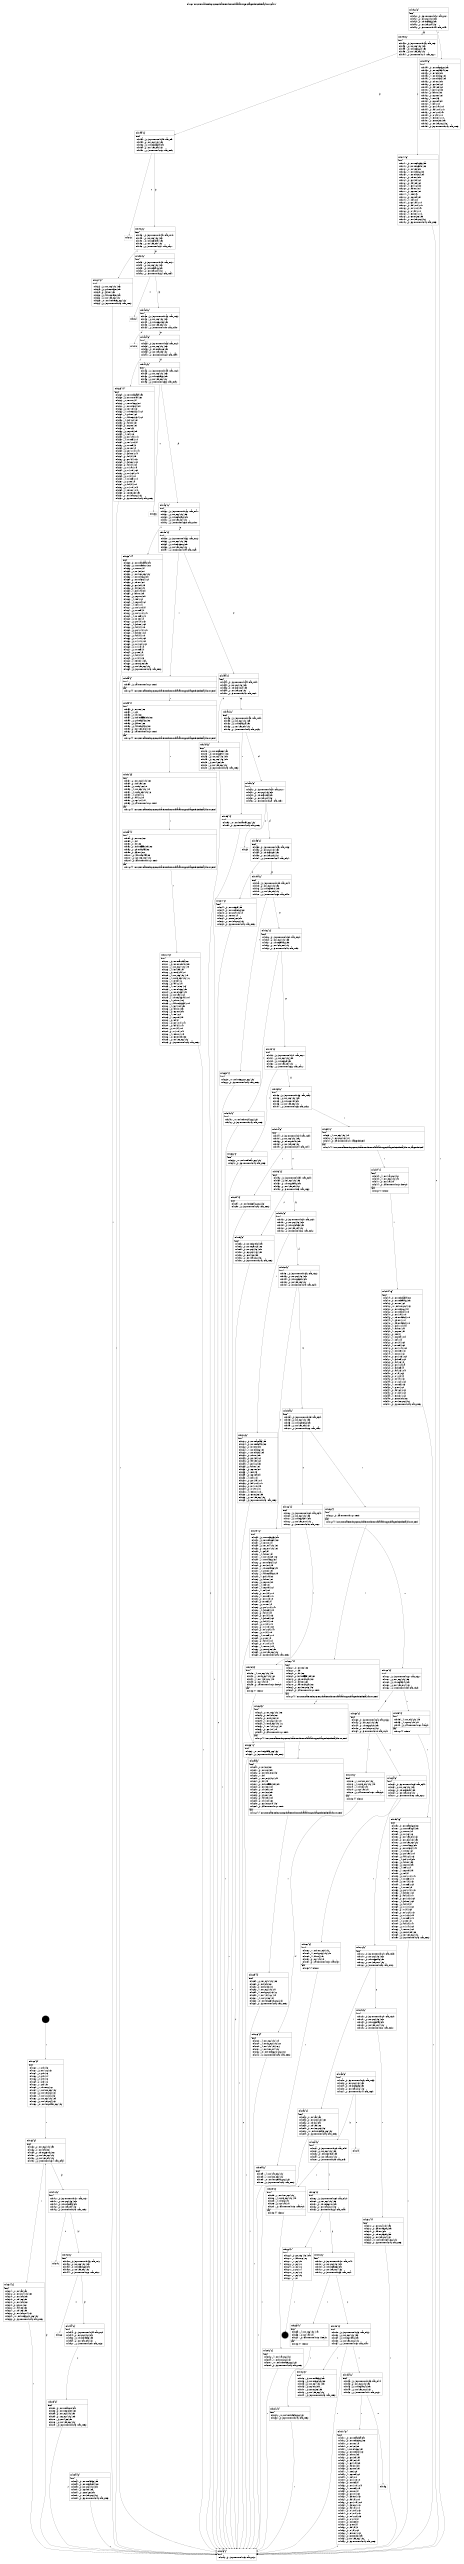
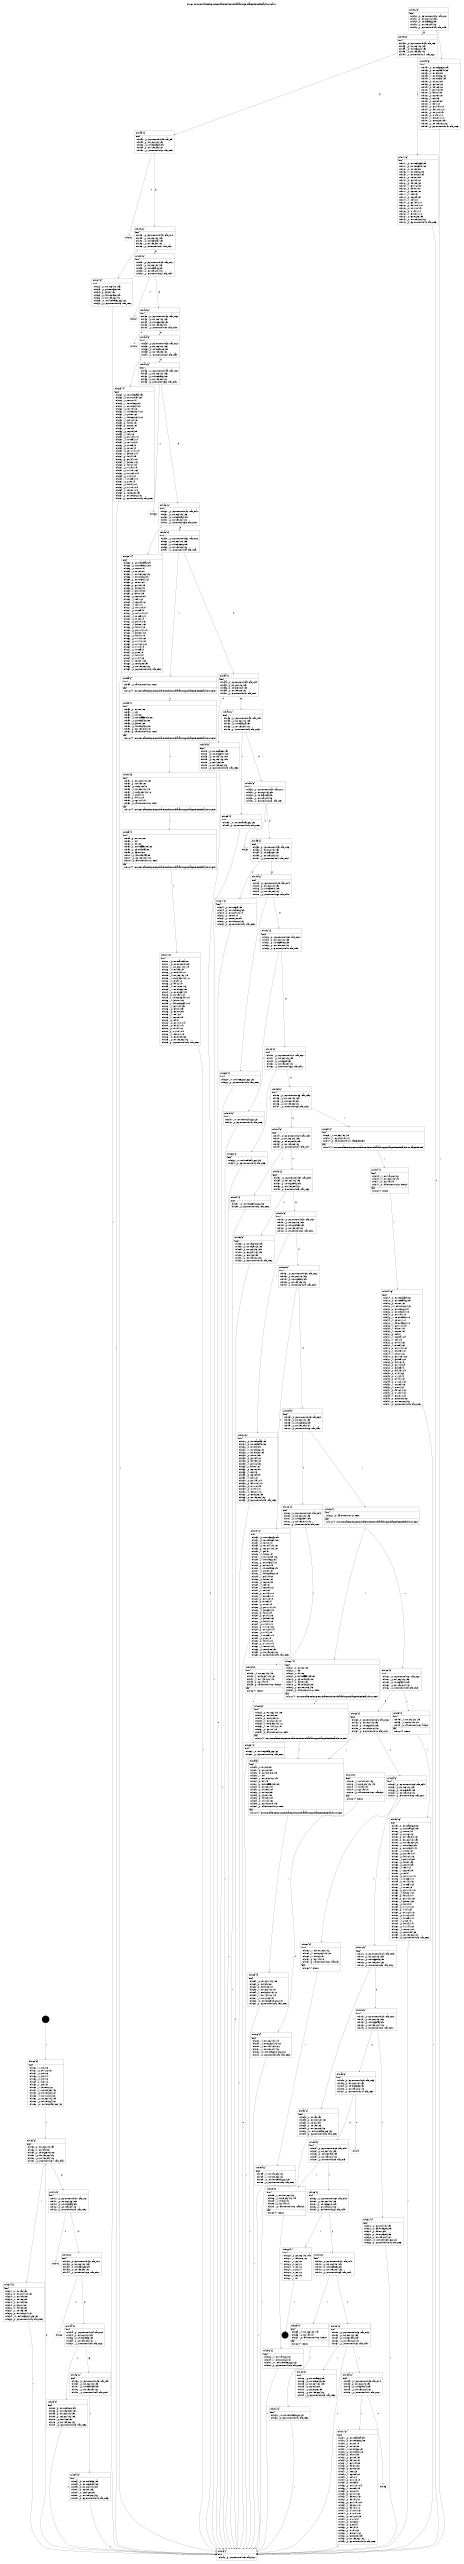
edge "0x401b5e [28]" -> "0x401b7a [28]": added, label "18"
edge "0x401c3e [28]" -> "0x40210e [23]": now "0x401c3e [28]" -> "0x4022af [58]"
edge "0x401c92 [28]" -> "0x401cae [28]": added, label "5"
node "0x401966 [28]": added
